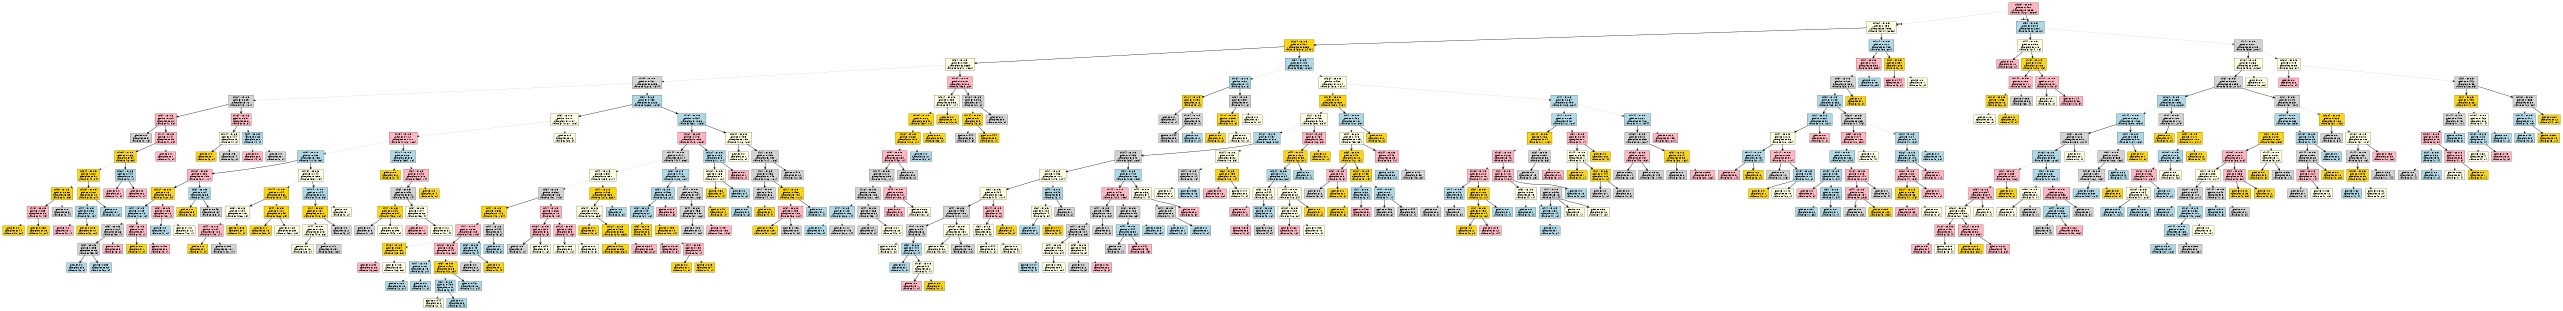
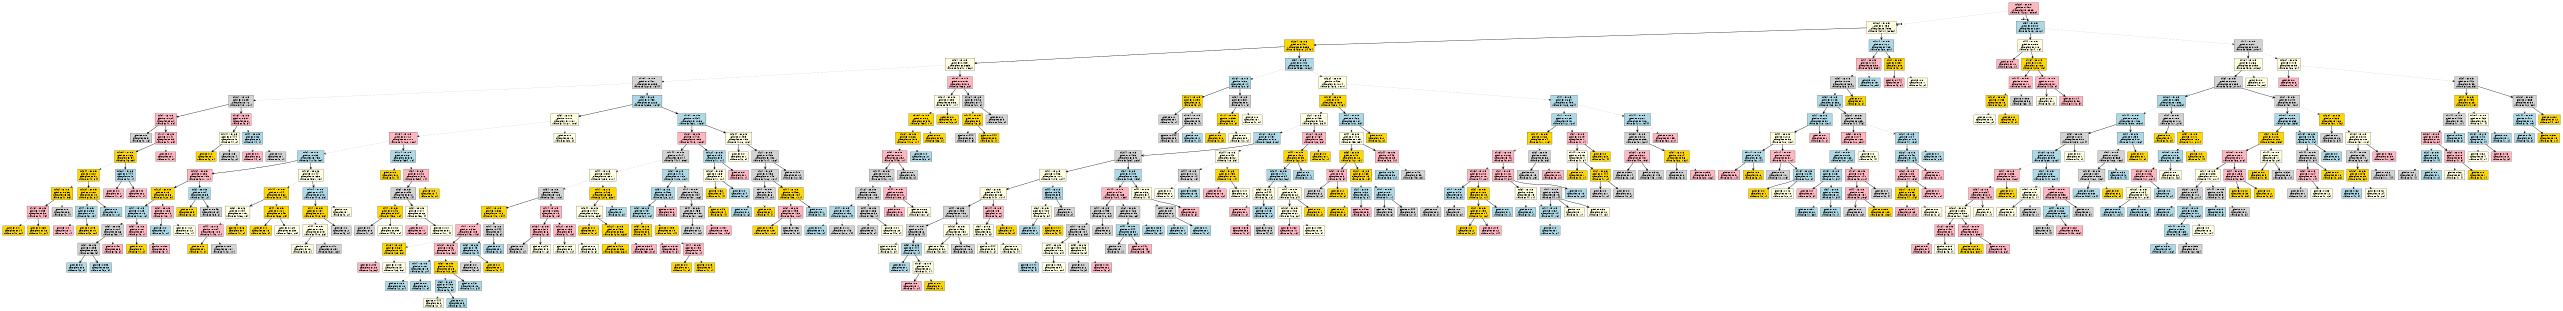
edge "X[18] <= 0.5 gini = 0.258 samples = 253 value = [60, 335]" -> "X[3] <= 0.5 gini = 0.278 samples = 228 value = [59, 295]": added
node "X[4] <= 0.5 value = 0.32 samples = 3 value = [4, 1]": label "X[4] <= 0.5 value = 0.32 samples = 3 value = [4, 1]" -> "X[4] <= 0.5 gini = 0.32 samples = 3 value = [4, 1]"
